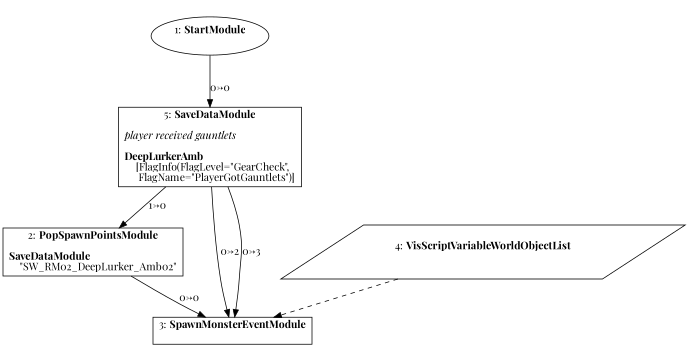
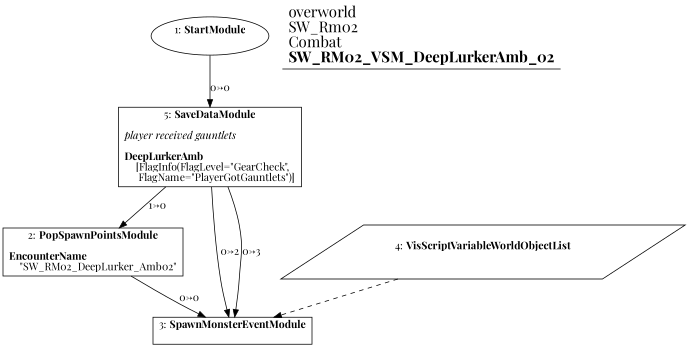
node "overworld": added
node "2:": text "SaveDataModule" -> "EncounterName"
